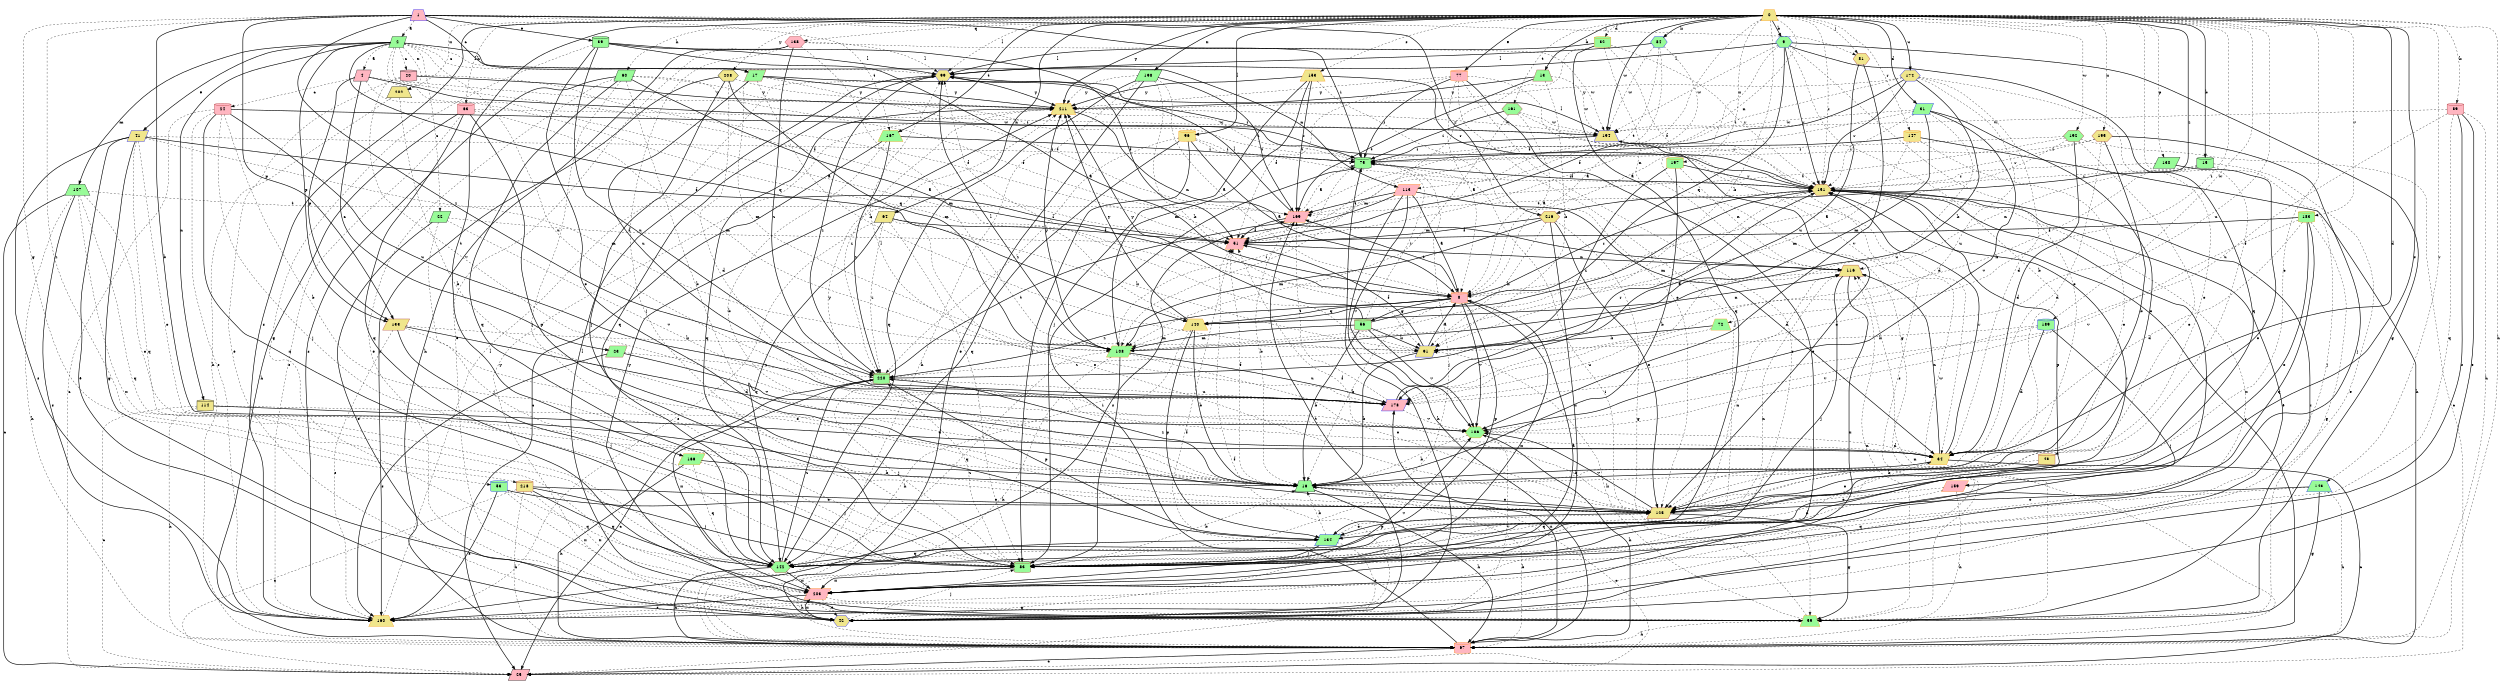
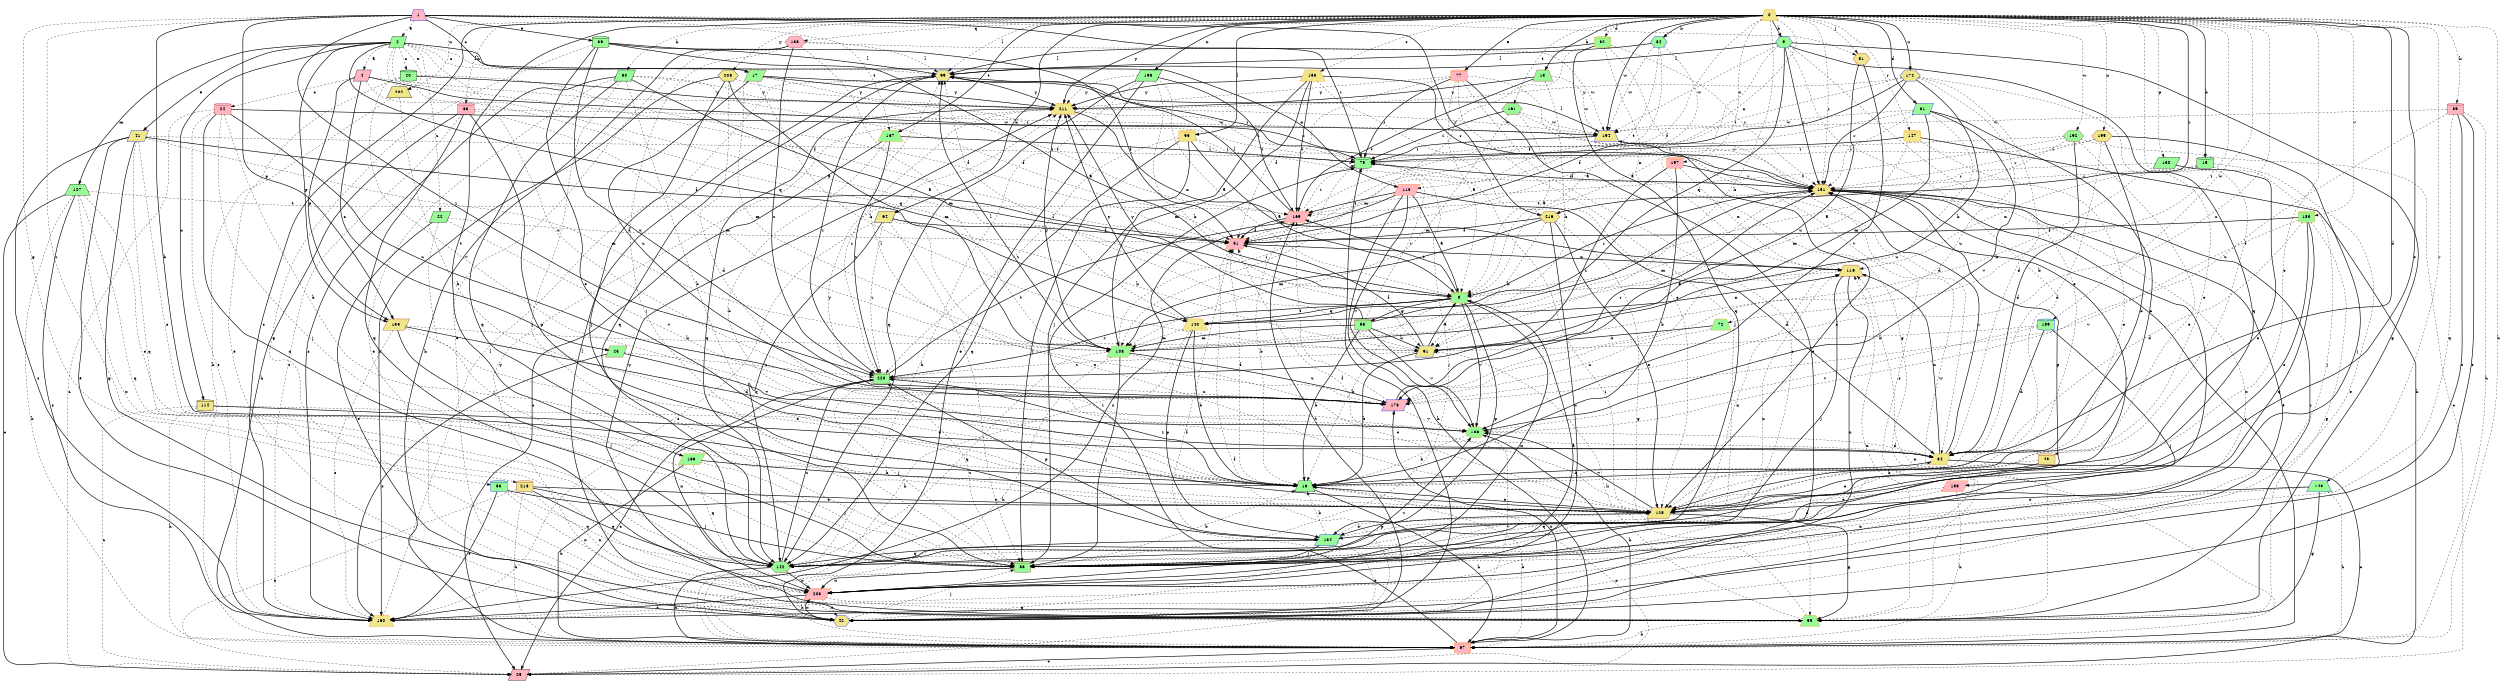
node "20": fillcolor lightpink -> palegreen
node "197": fillcolor palegreen -> lightpink
edge "169" -> "75": label "a" -> "i"
node "8": fillcolor lightpink -> palegreen
edge "143" -> "142": label "q" -> "n"
